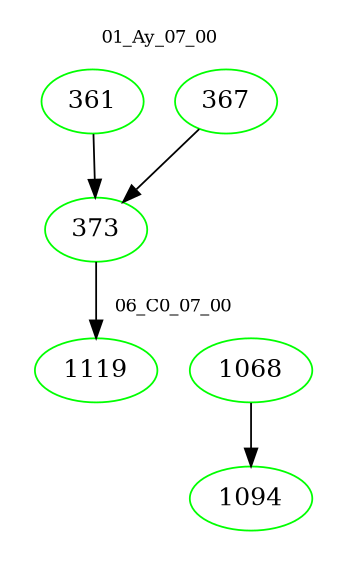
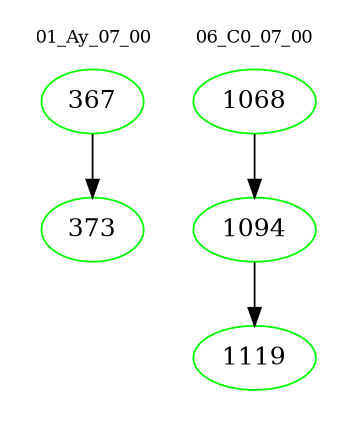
node "361": removed
edge "373" -> "1119": now "1094" -> "1119"
